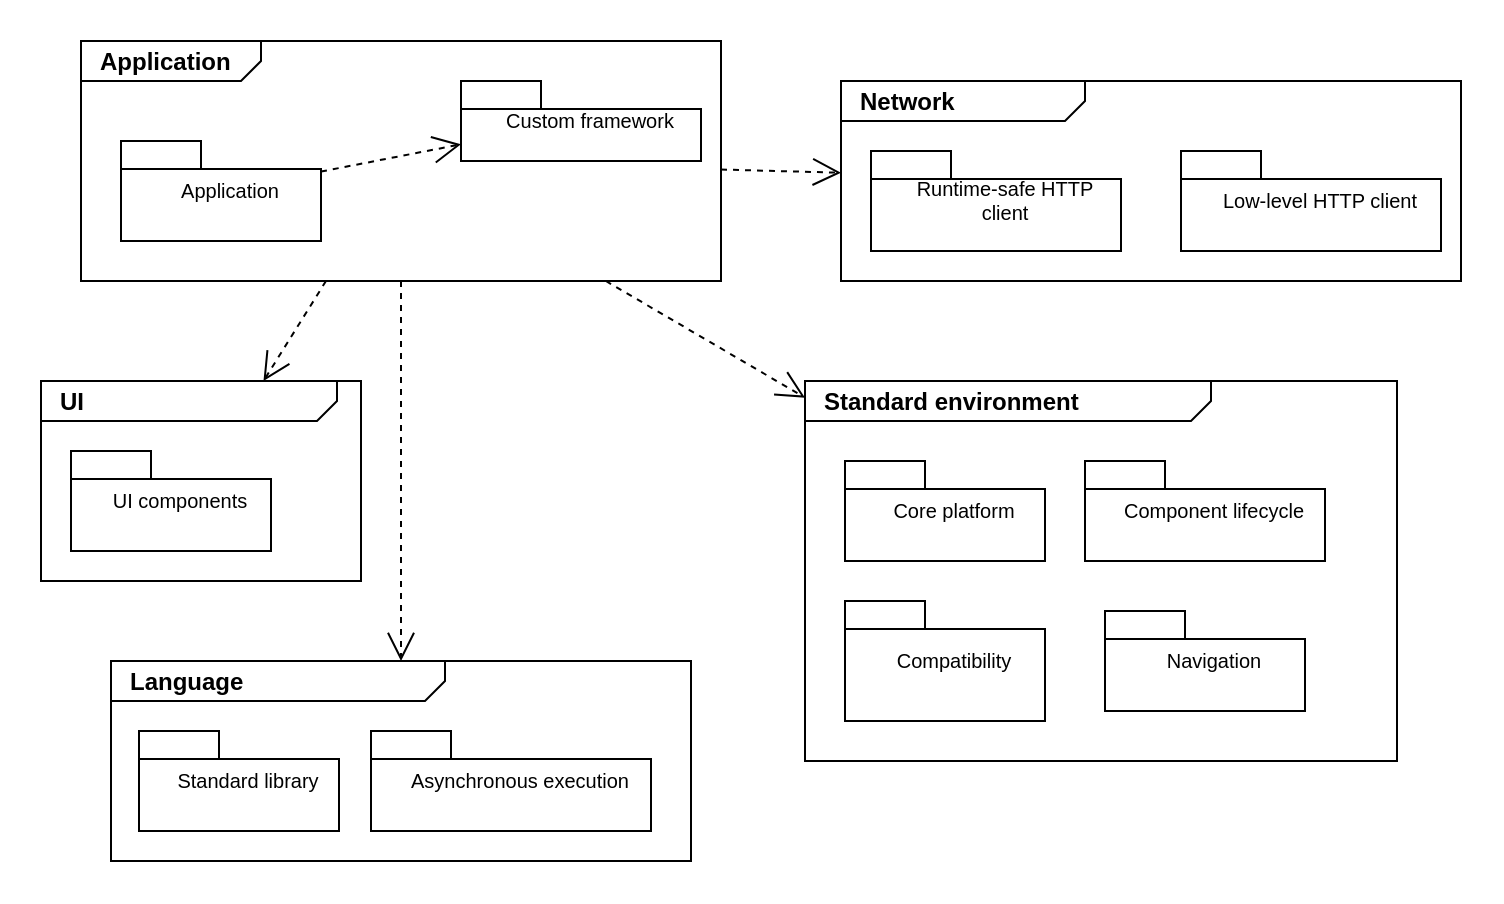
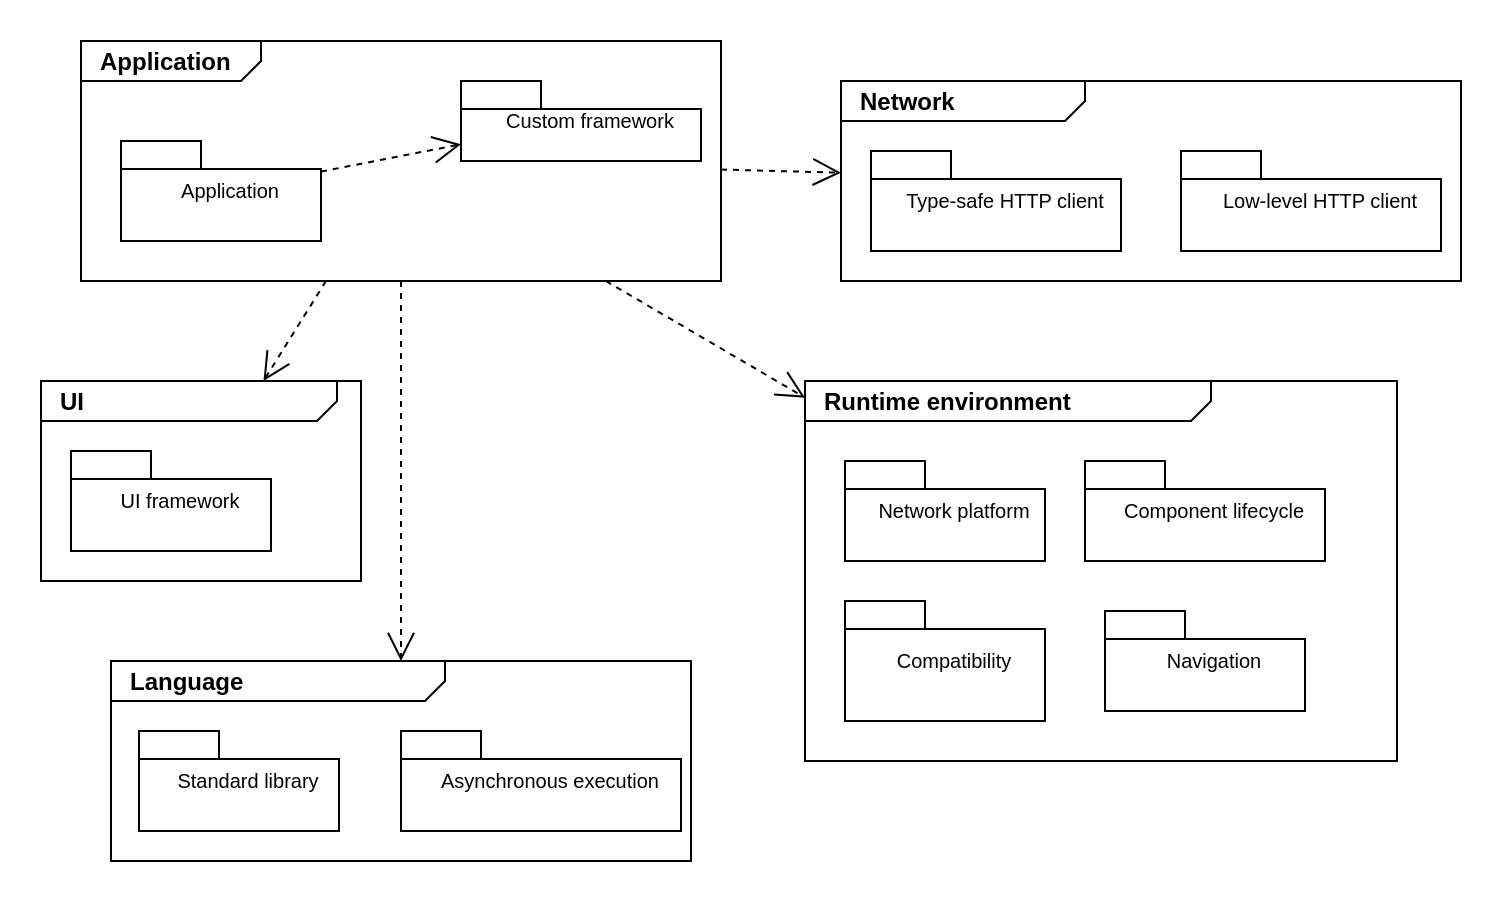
node "Runtime-safe HTTP client": label "Runtime-safe HTTP client" -> "Type-safe HTTP client"
node "Standard environment": label "Standard environment" -> "Runtime environment"
node "UI components": label "UI components" -> "UI framework"
node "Core platform": label "Core platform" -> "Network platform"
node "Asynchronous execution": moved (511, 781) -> (541, 781)
